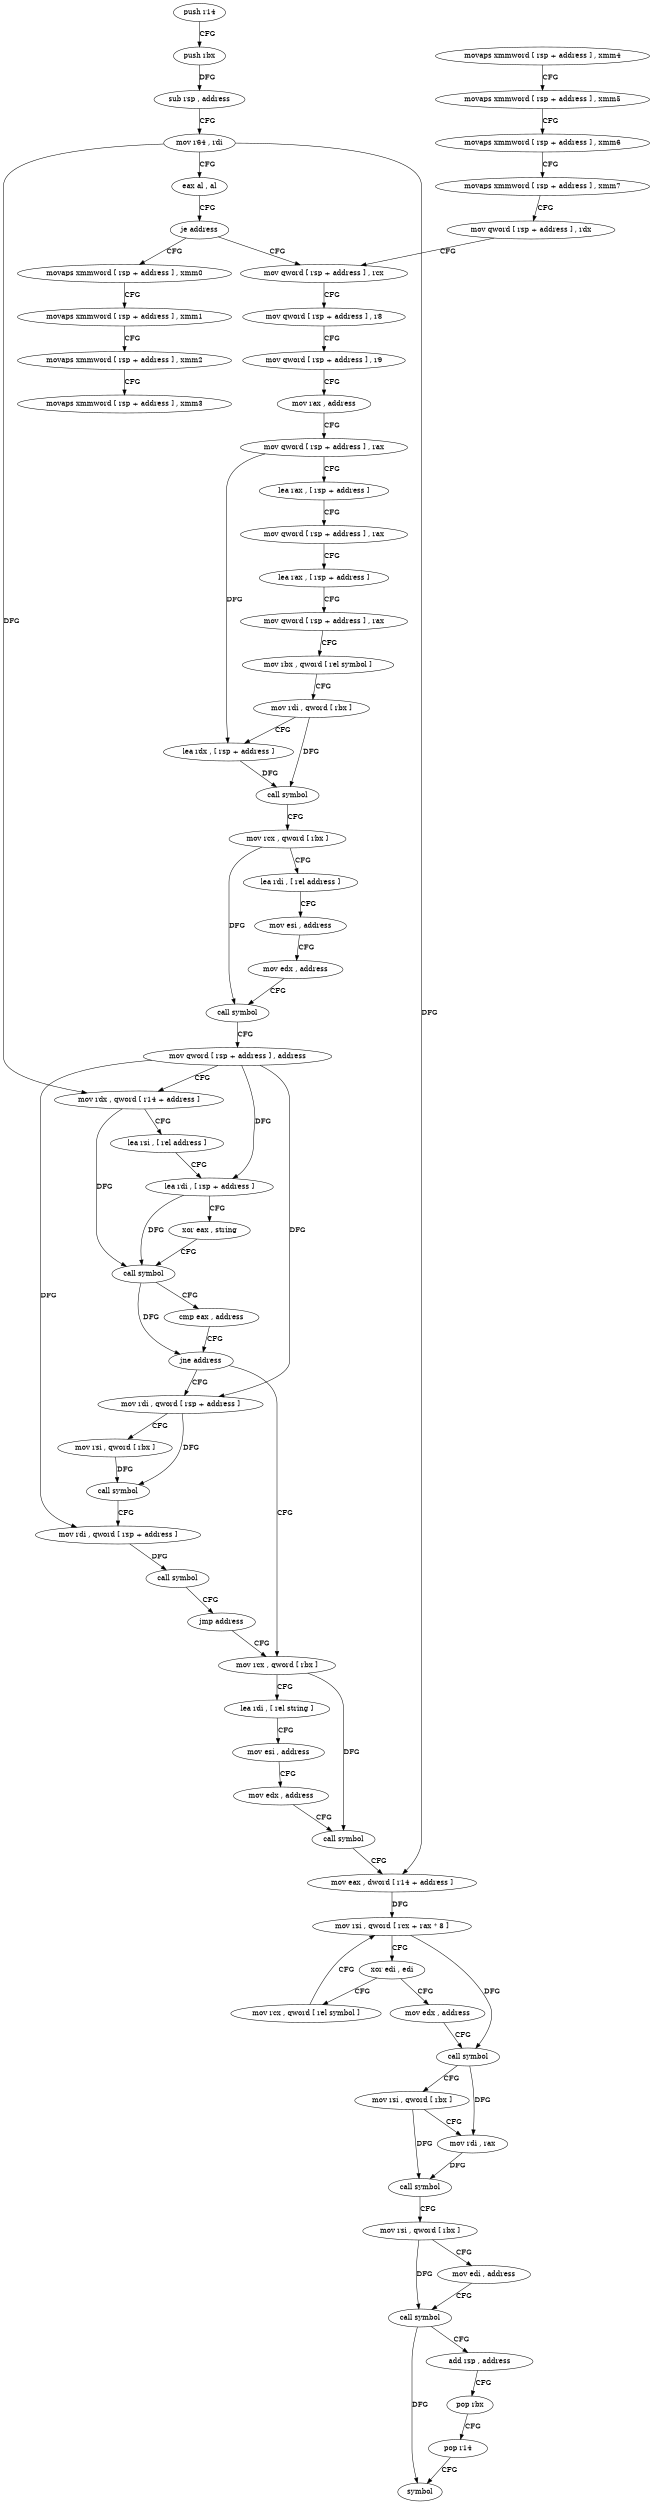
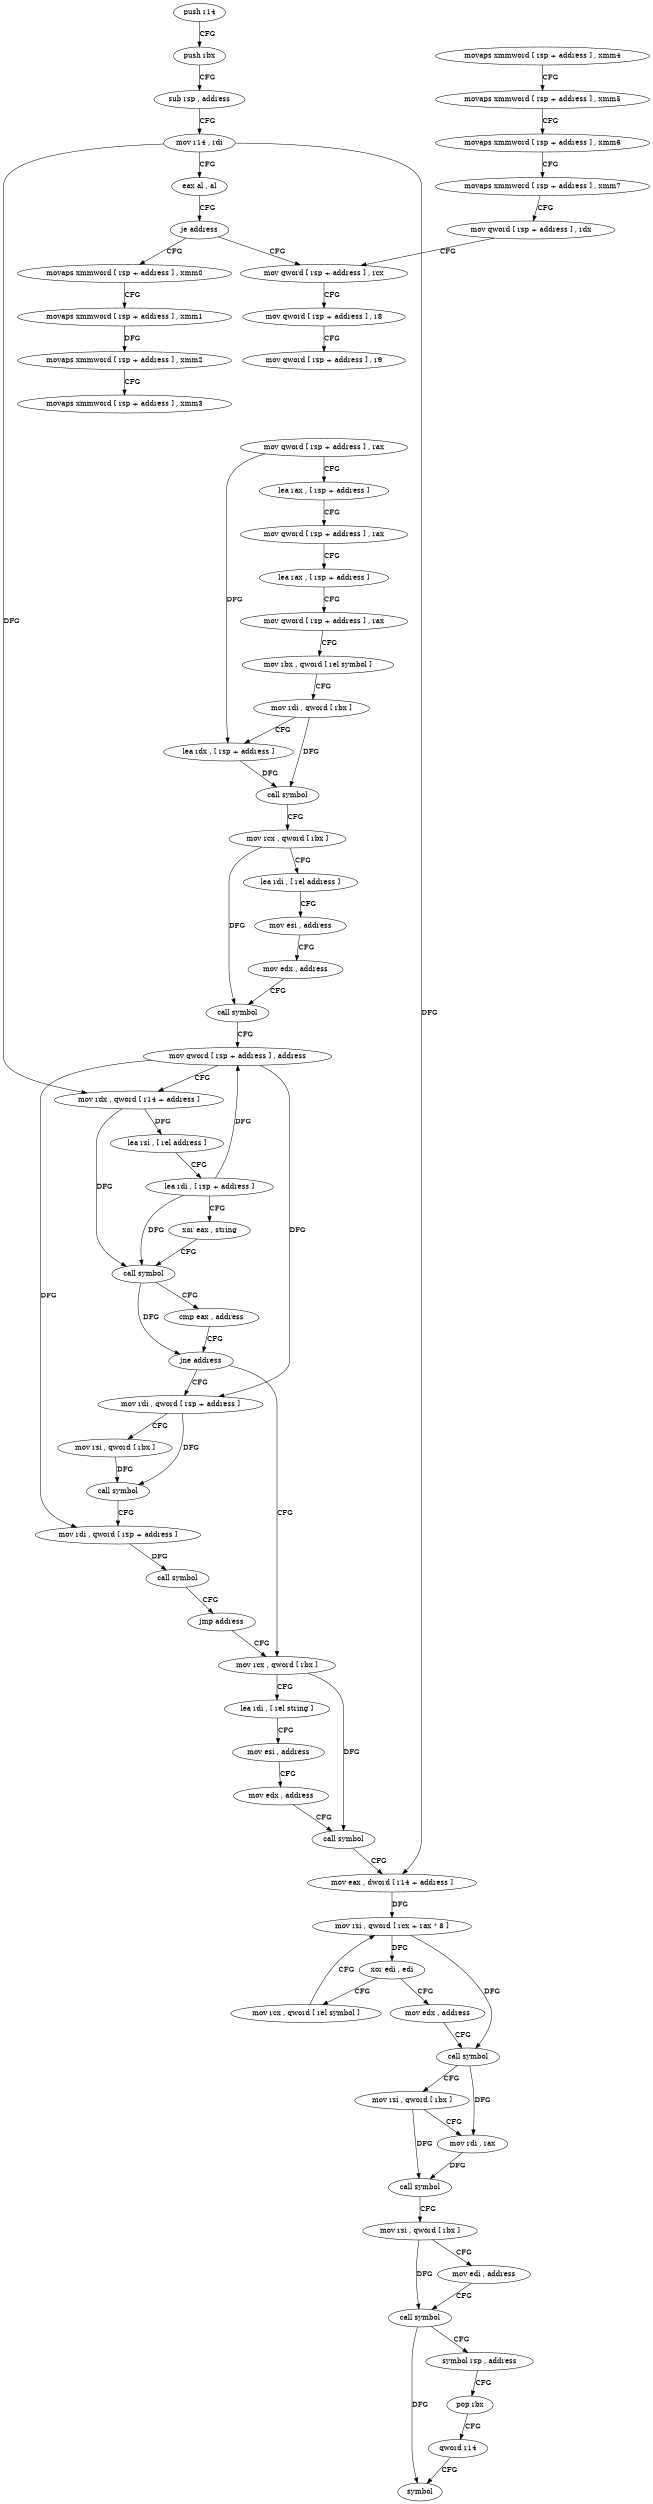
edge "push rbx" -> "sub rsp , address": label "DFG" -> "CFG"
node "mov r64 , rdi": label "mov r64 , rdi" -> "mov r14 , rdi"
edge "movaps xmmword [ rsp + address ] , xmm1" -> "movaps xmmword [ rsp + address ] , xmm2": label "CFG" -> "DFG"
node "mov rax , address": removed
edge "mov rdx , qword [ r14 + address ]" -> "lea rsi , [ rel address ]": label "CFG" -> "DFG"
edge "mov qword [ rsp + address ] , address" -> "lea rdi , [ rsp + address ]": reversed
edge "mov rsi , qword [ rcx + rax * 8 ]" -> "xor edi , edi": label "CFG" -> "DFG"
node "add rsp , address": label "add rsp , address" -> "symbol rsp , address"
node "pop r14": label "pop r14" -> "qword r14"
